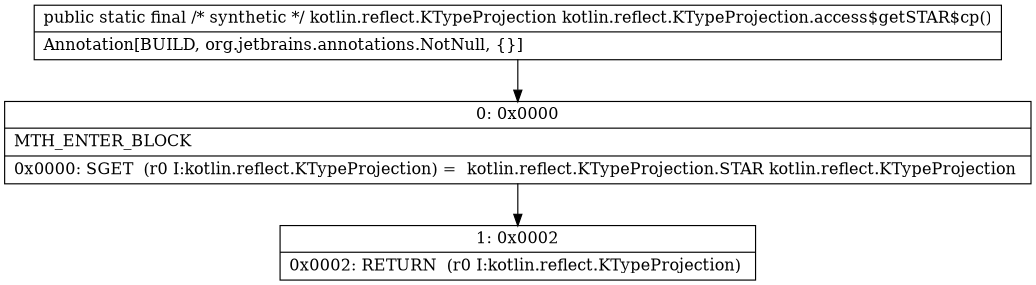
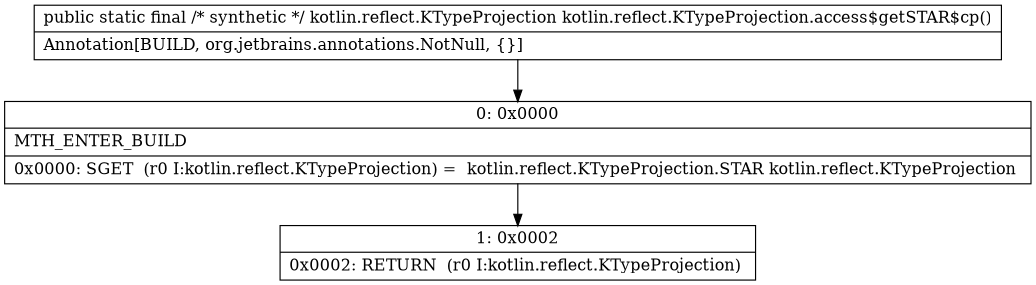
node "0: 0x0000": text "MTH_ENTER_BLOCK" -> "MTH_ENTER_BUILD"
